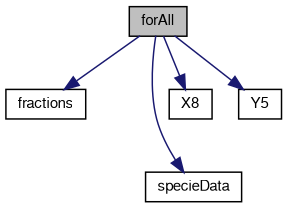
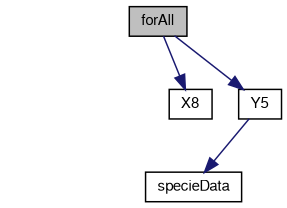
edge "forAll" -> "specieData": now "Y5" -> "specieData"
node "fractions": removed
